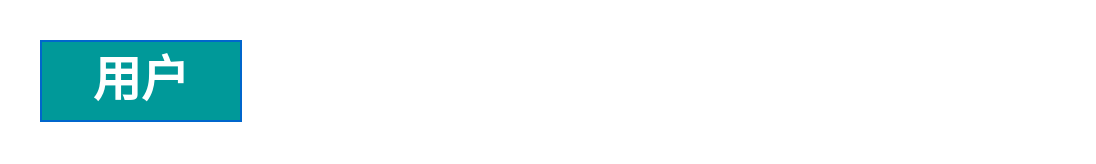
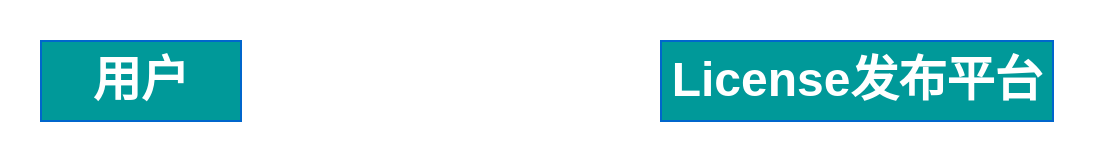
node "License发布平台": added
